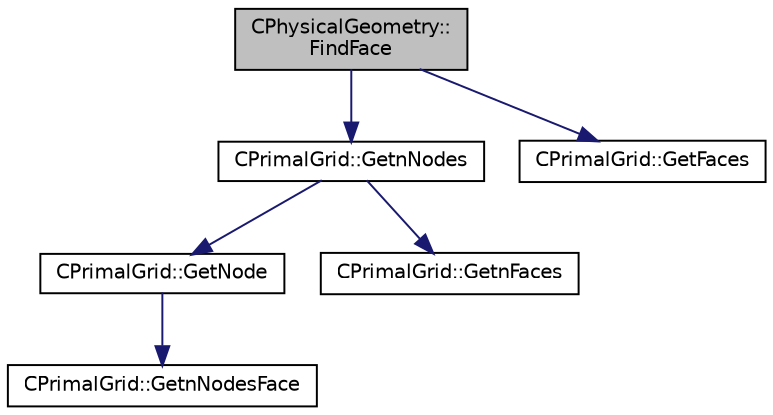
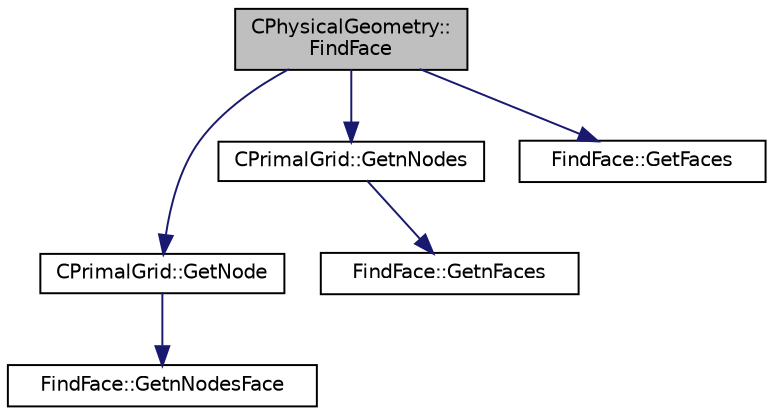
node "CPrimalGrid::GetFaces": label "CPrimalGrid::GetFaces" -> "FindFace::GetFaces"
edge "CPrimalGrid::GetnNodes" -> "CPrimalGrid::GetNode": now "CPhysicalGeometry:: FindFace" -> "CPrimalGrid::GetNode"
node "CPrimalGrid::GetnFaces": label "CPrimalGrid::GetnFaces" -> "FindFace::GetnFaces"
node "CPrimalGrid::GetnNodesFace": label "CPrimalGrid::GetnNodesFace" -> "FindFace::GetnNodesFace"
